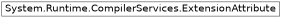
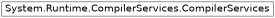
node "System.Runtime.CompilerServices.ExtensionAttribute": label "System.Runtime.CompilerServices.ExtensionAttribute" -> "System.Runtime.CompilerServices.CompilerServices"
